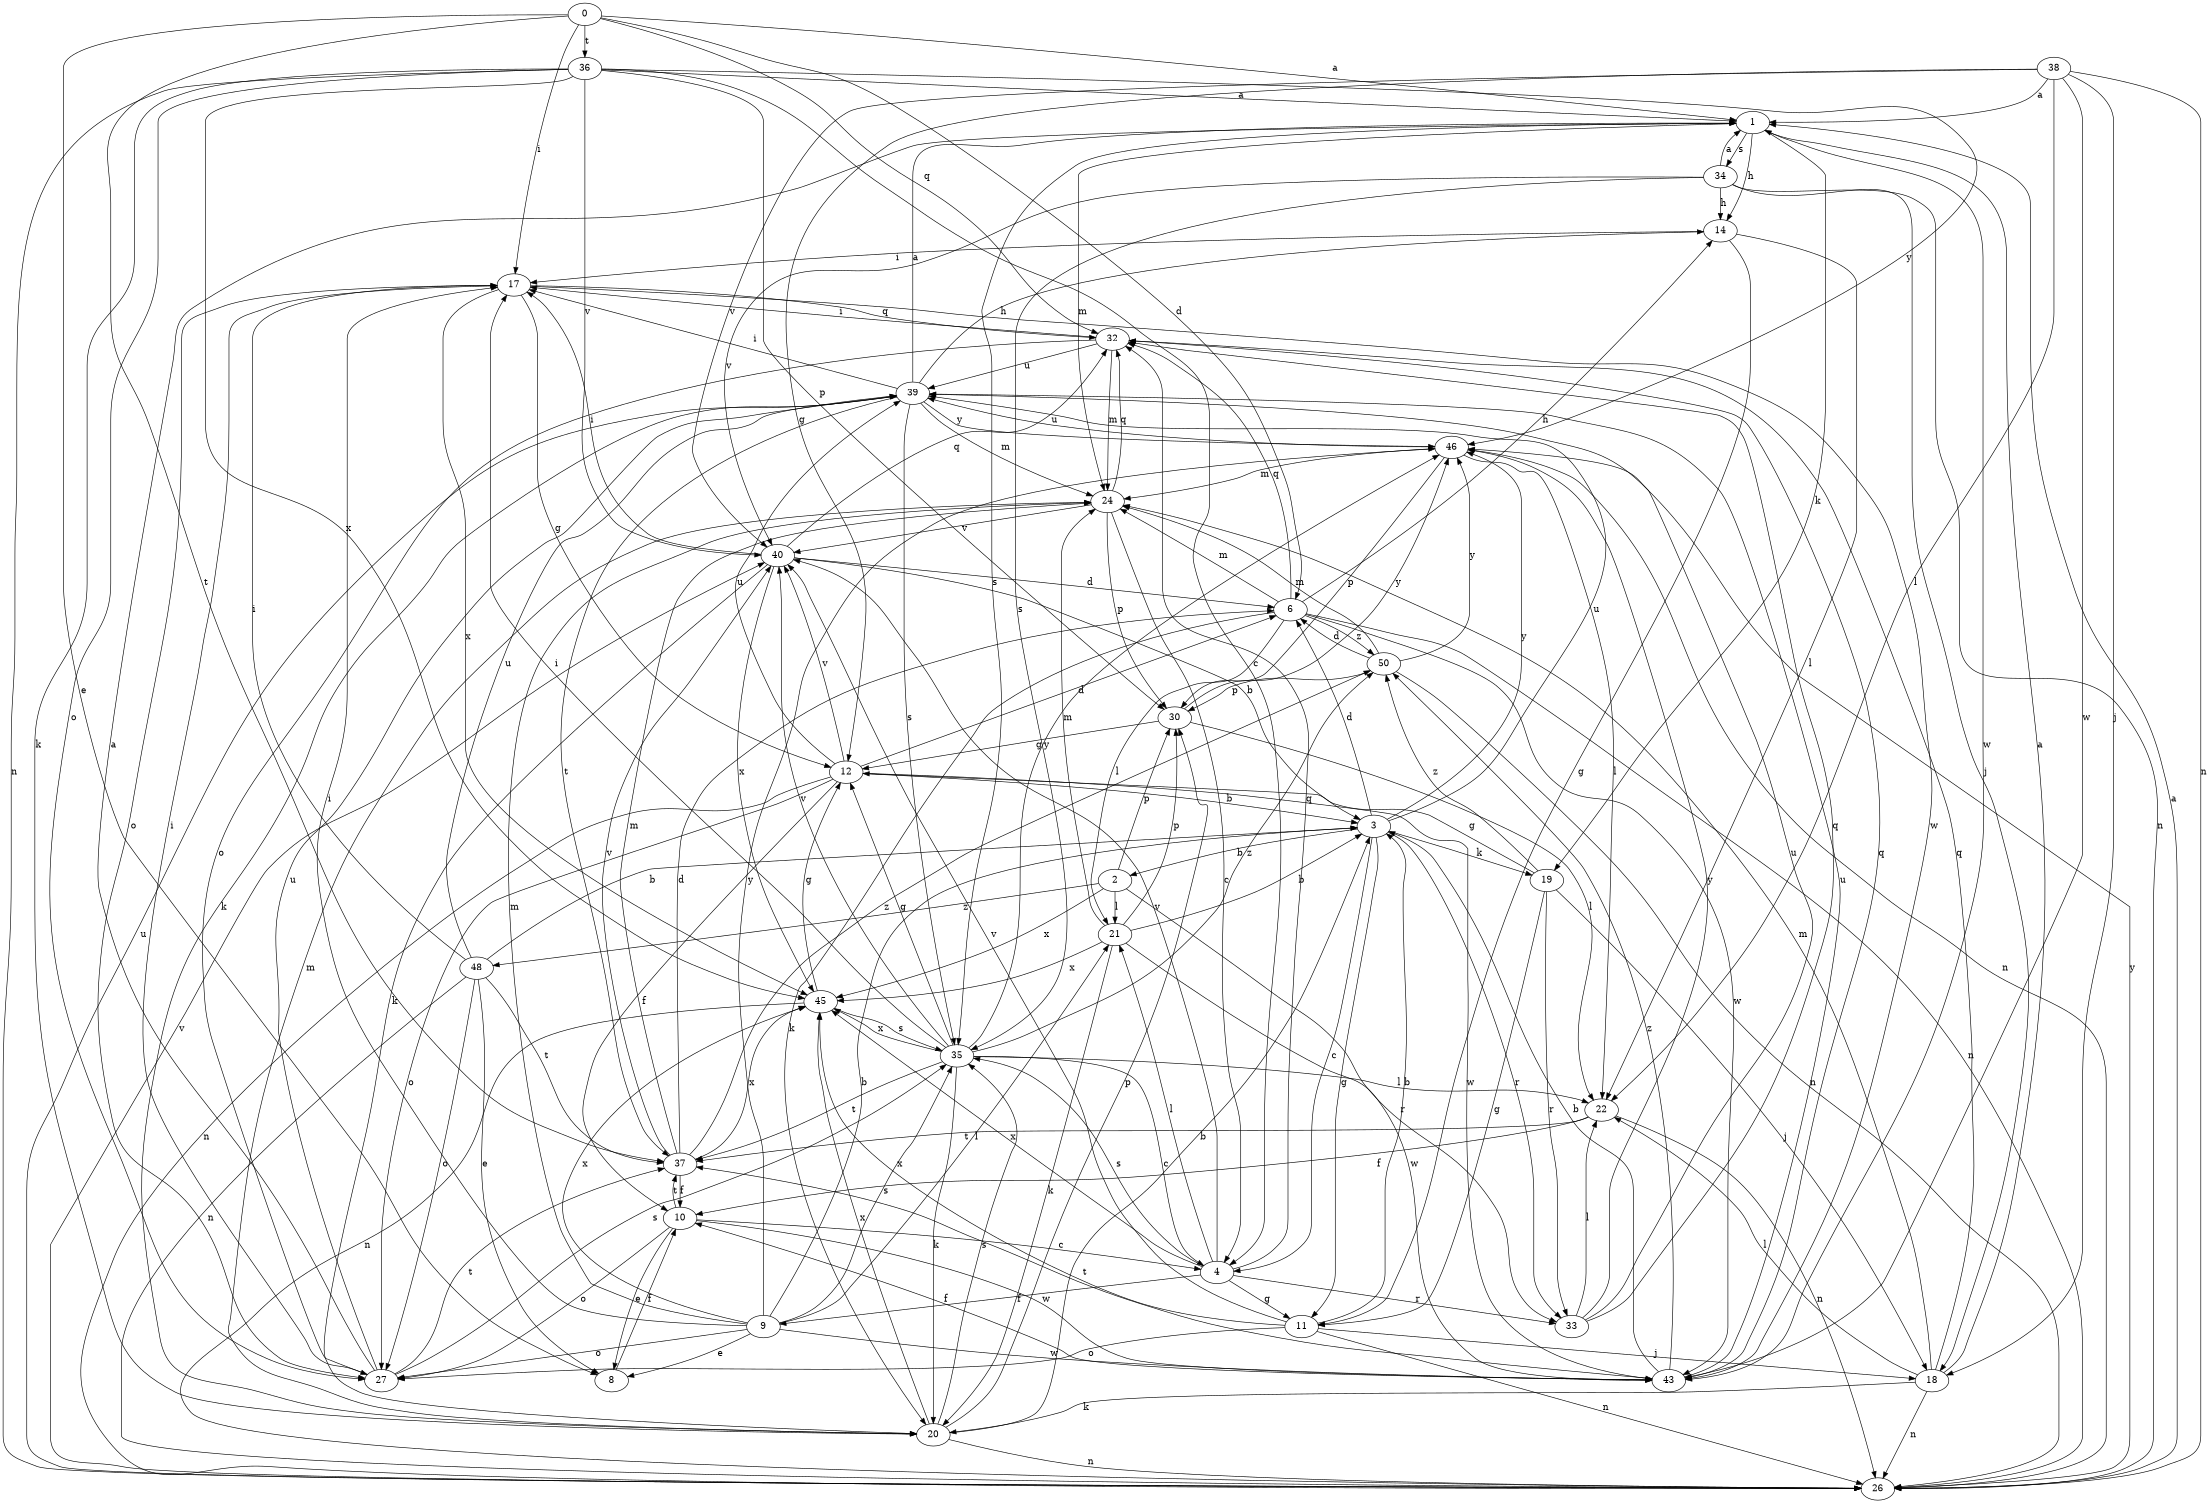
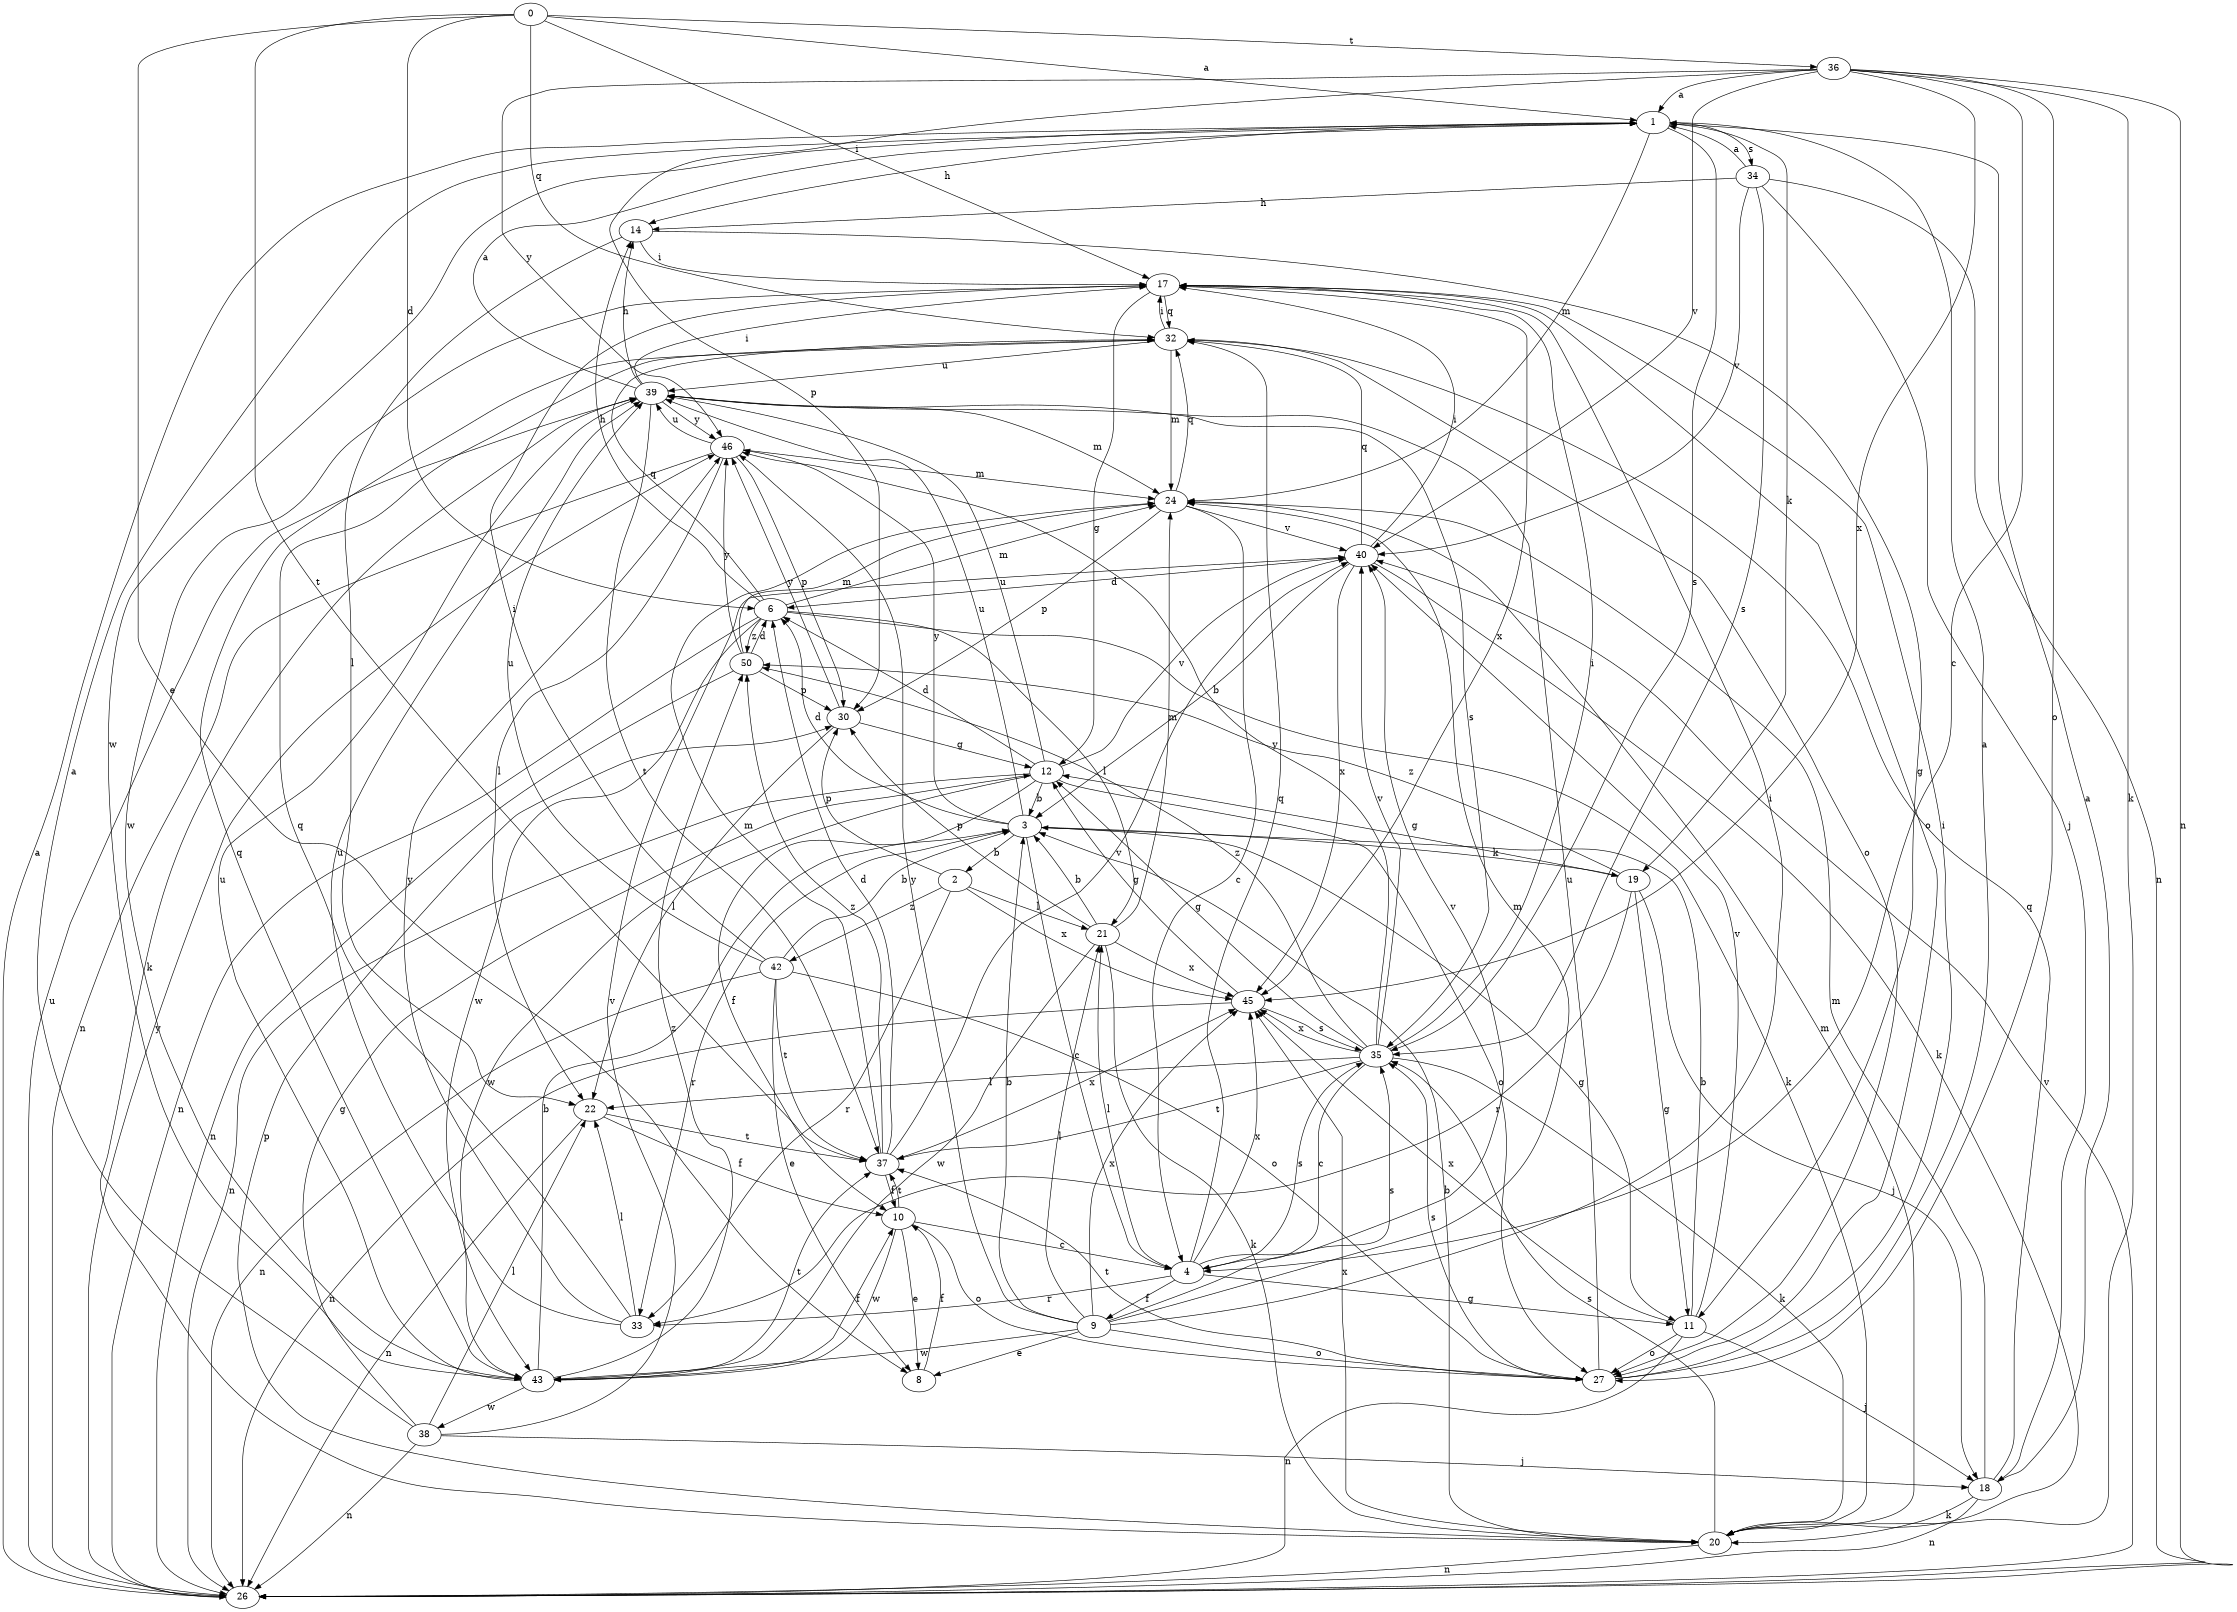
edge "38" -> "43": reversed
node "48": label "48" -> "42"
edge "18" -> "22": removed, label "l"
